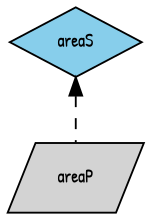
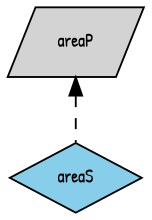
edge "areaP" -> "areaS": reversed
